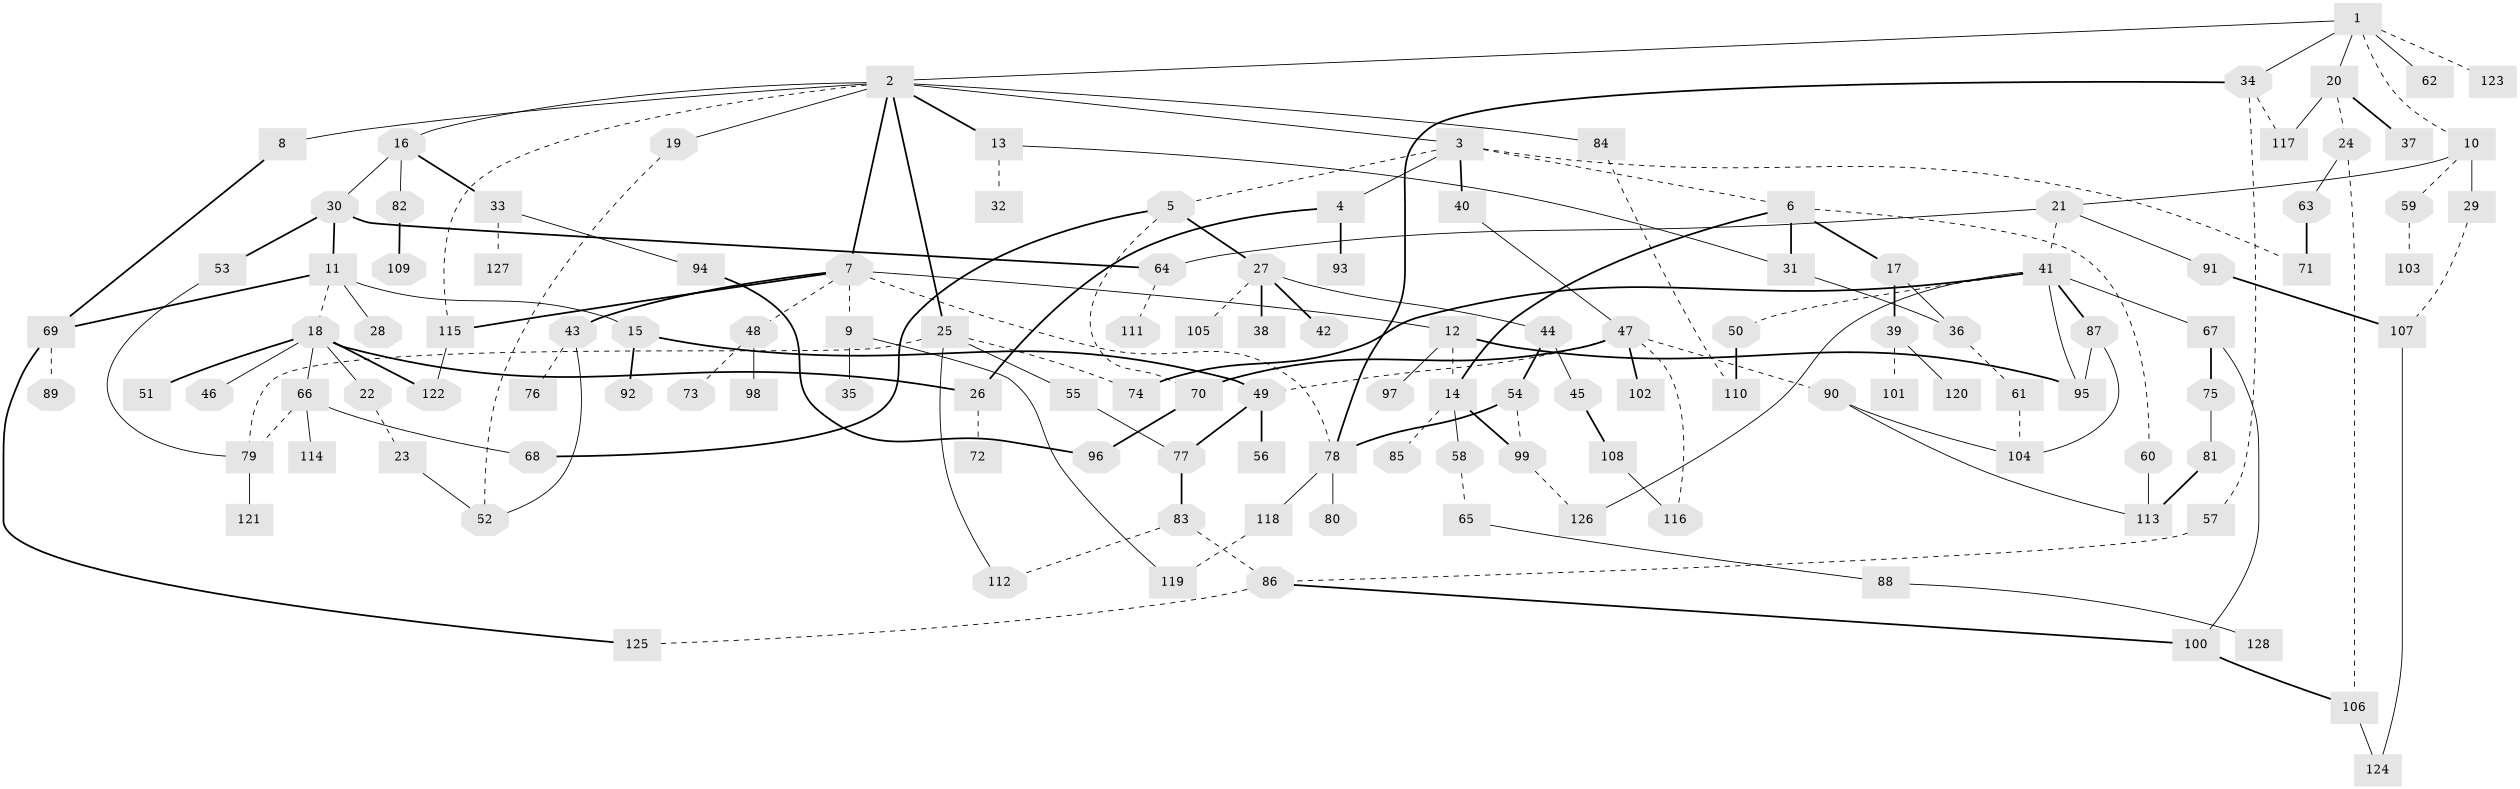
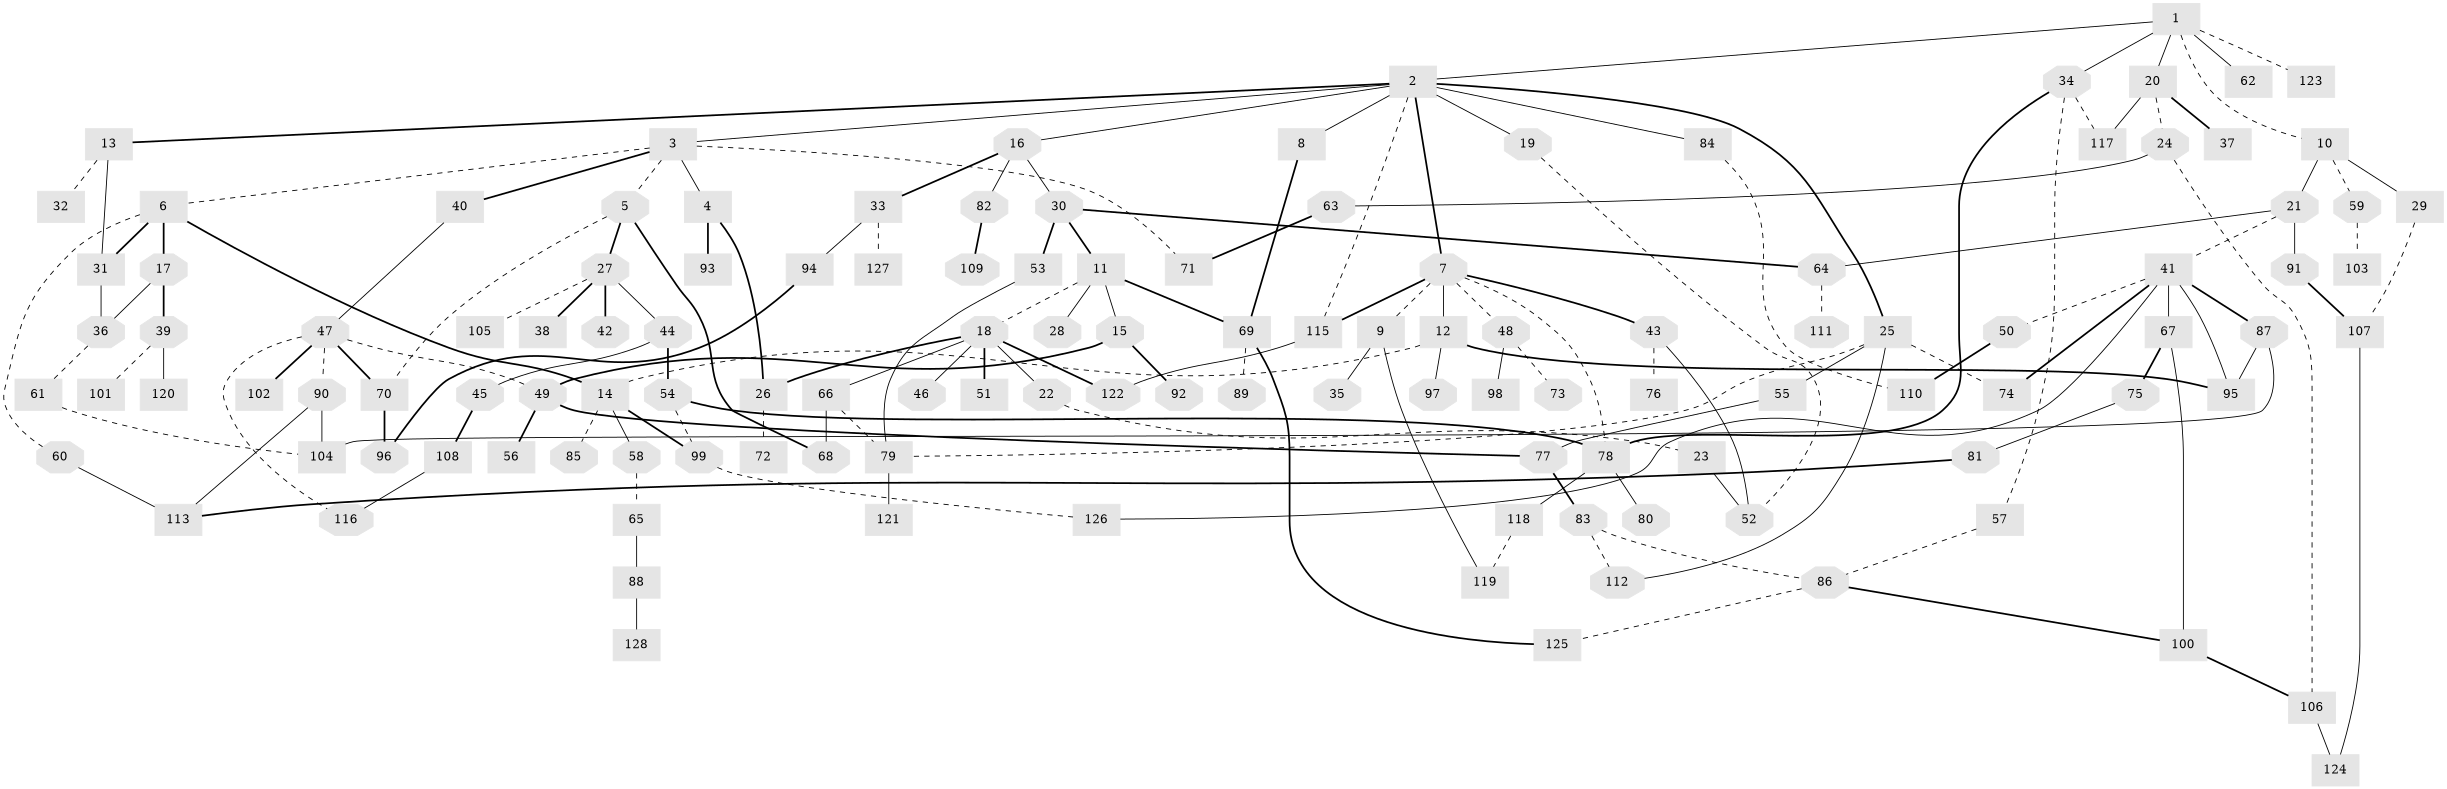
node "114": removed
